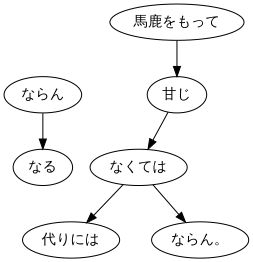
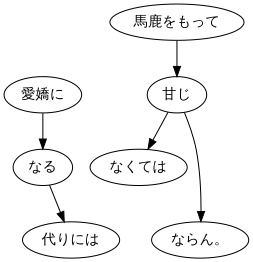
node "ならん": label "ならん" -> "愛嬌に"
edge "なくては" -> "代りには": now "なる" -> "代りには"
edge "なくては" -> "ならん。": now "甘じ" -> "ならん。"
